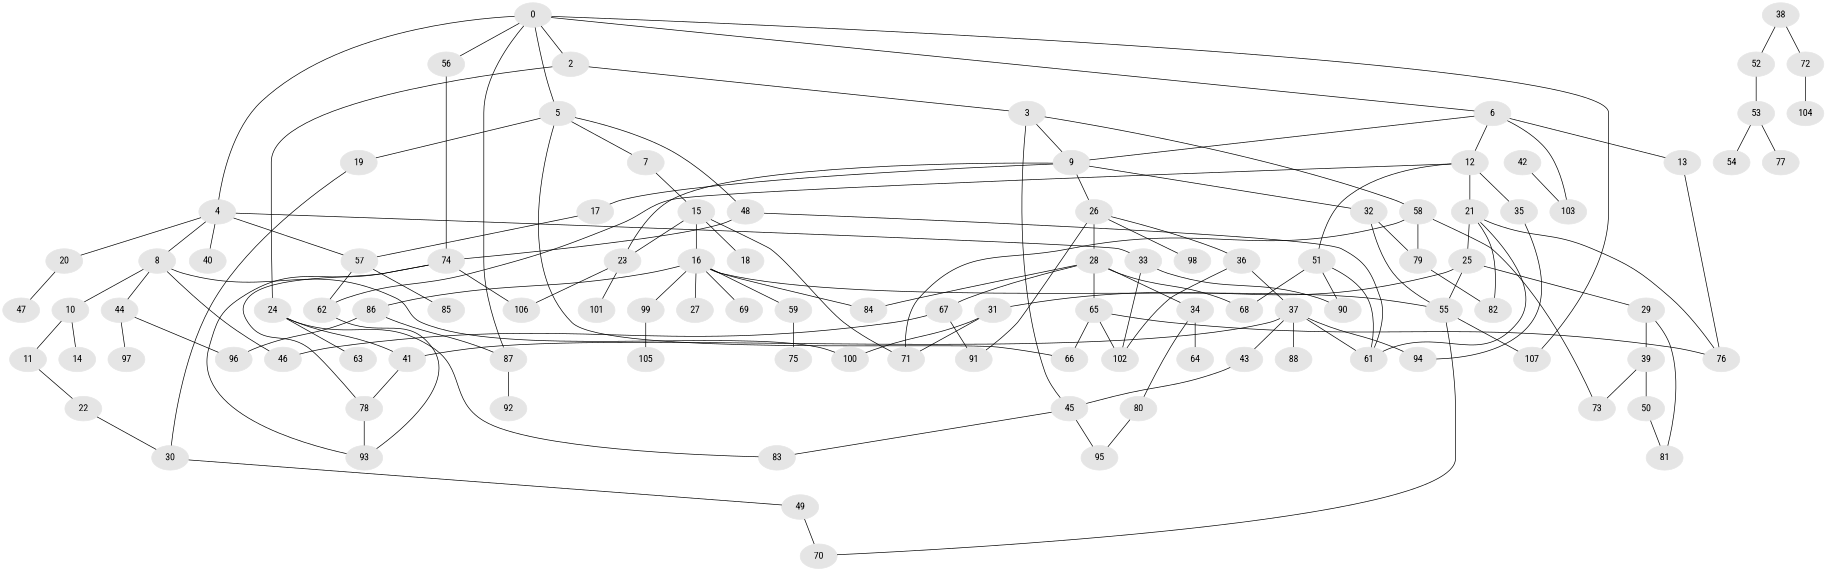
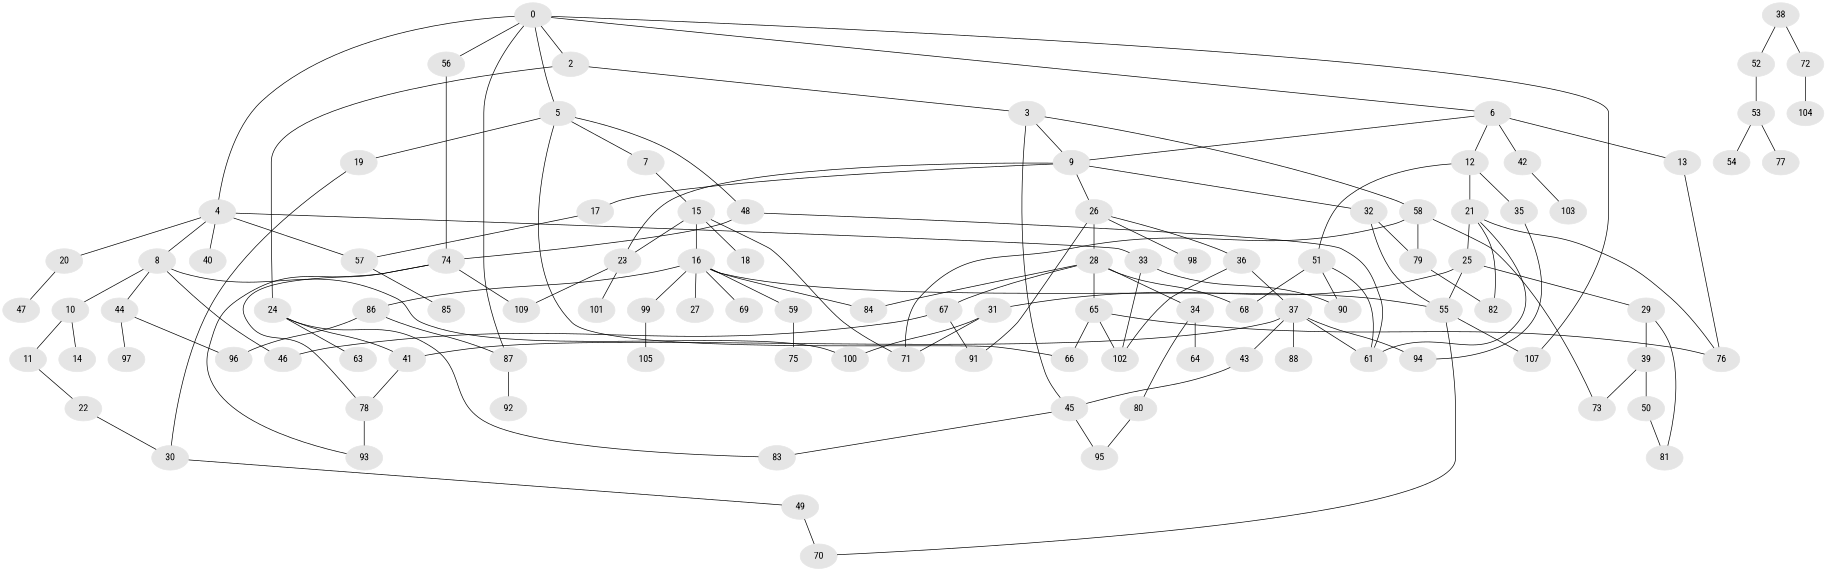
edge "6" -- "103": now "6" -- "42"
node "62": removed
node "106": label "106" -> "109"
